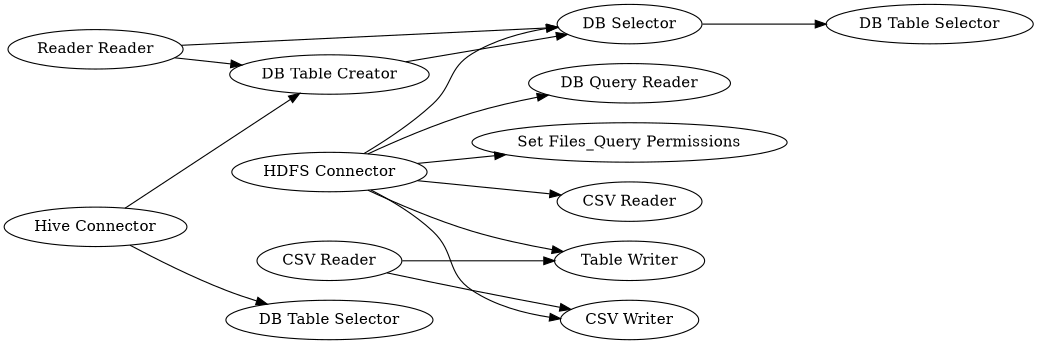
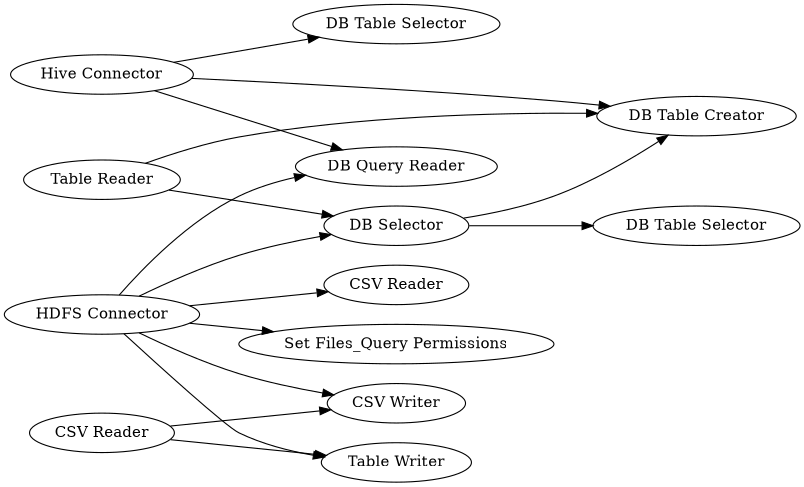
node "Reader Reader": label "Reader Reader" -> "Table Reader"
edge "DB Table Creator" -> "DB Selector": reversed
edge "Hive Connector" -> "DB Query Reader": added
